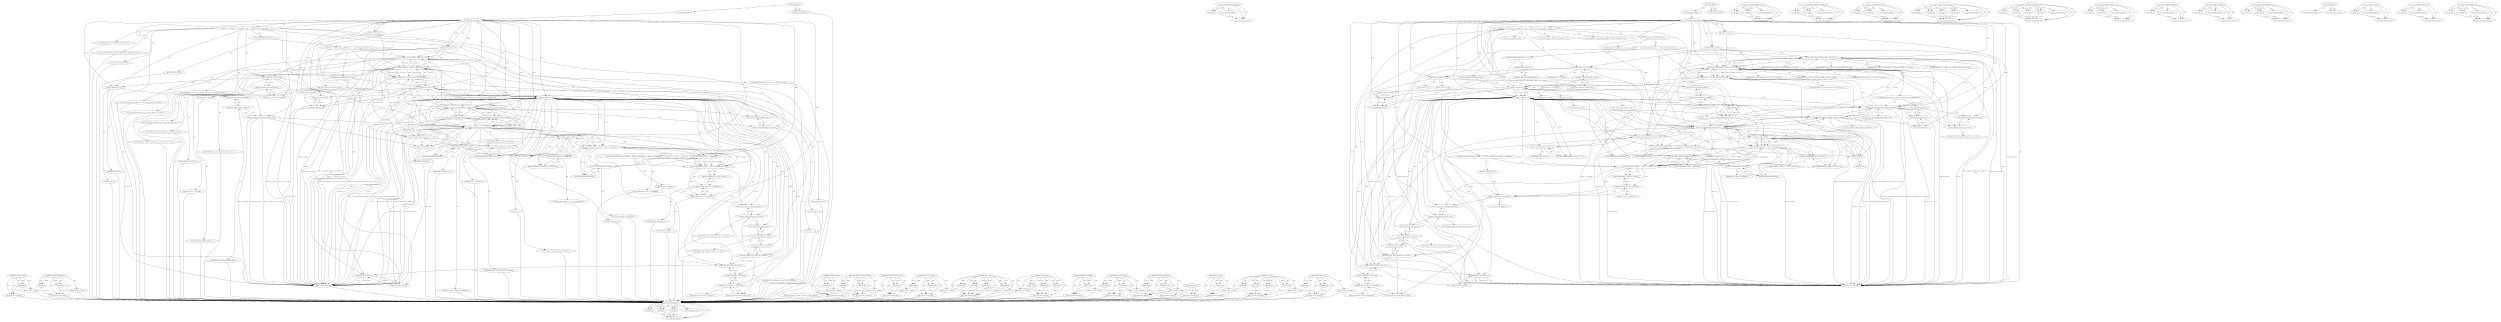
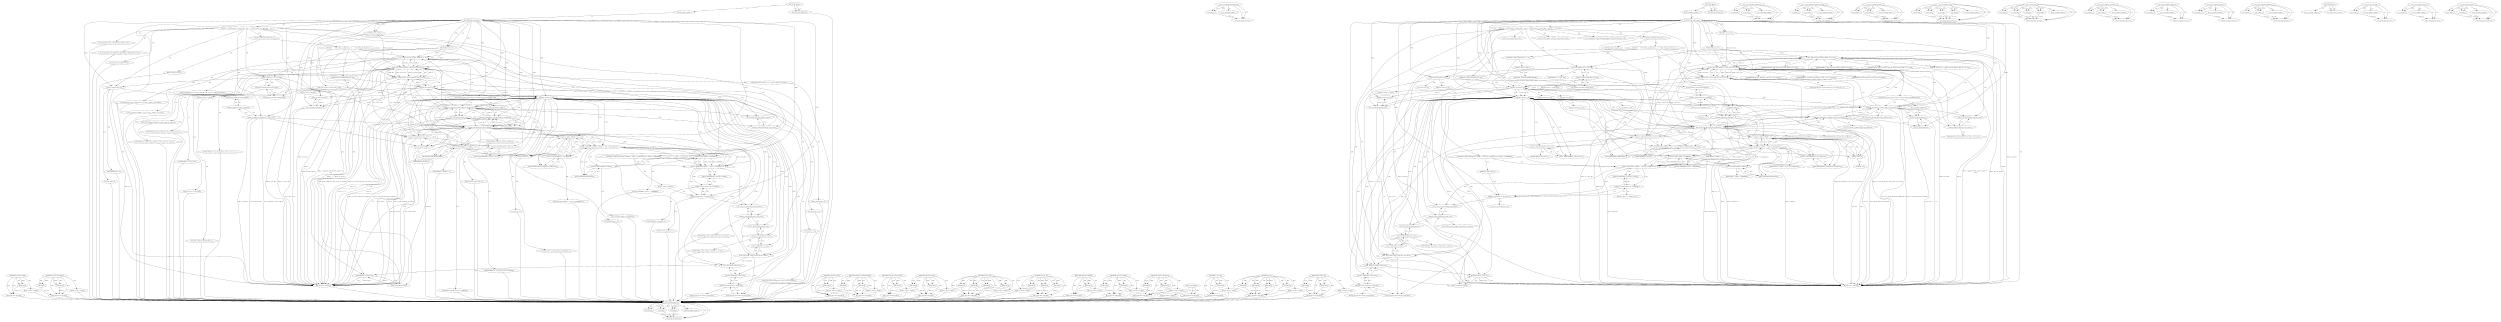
node "(IDENTIFIER,s,s->chunksize = UINT64_MAX)": removed
node "(IDENTIFIER,UINT64_MAX,s->chunksize = UINT64_MAX)": removed
